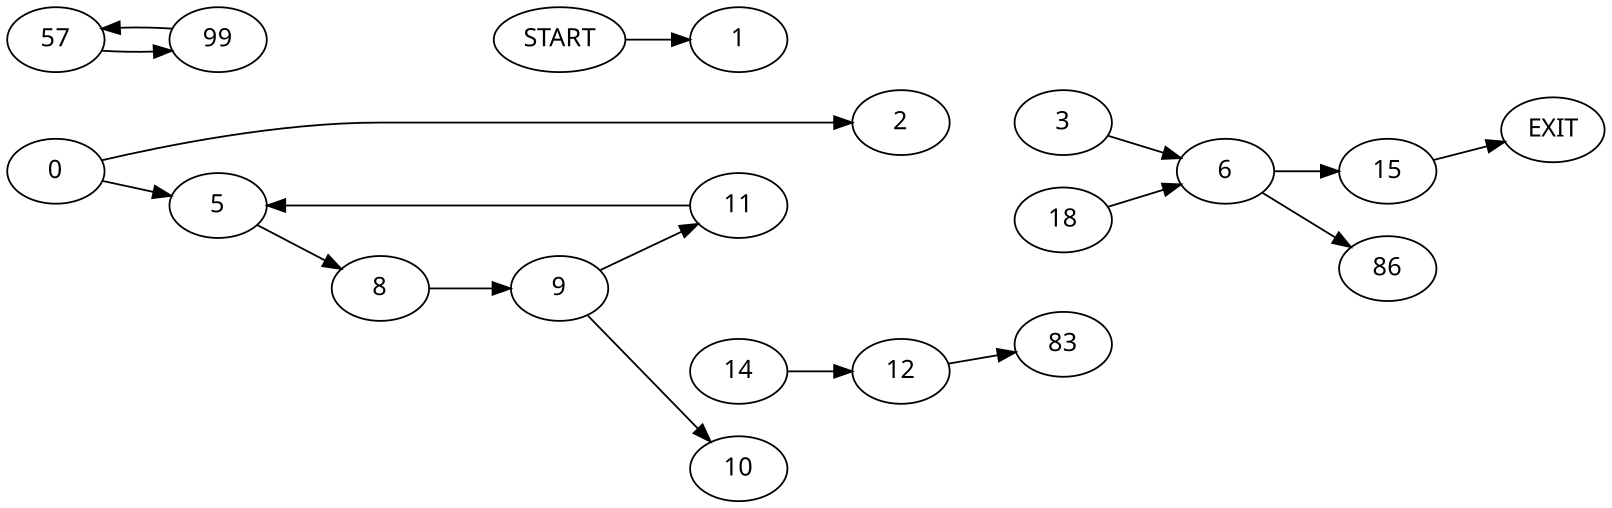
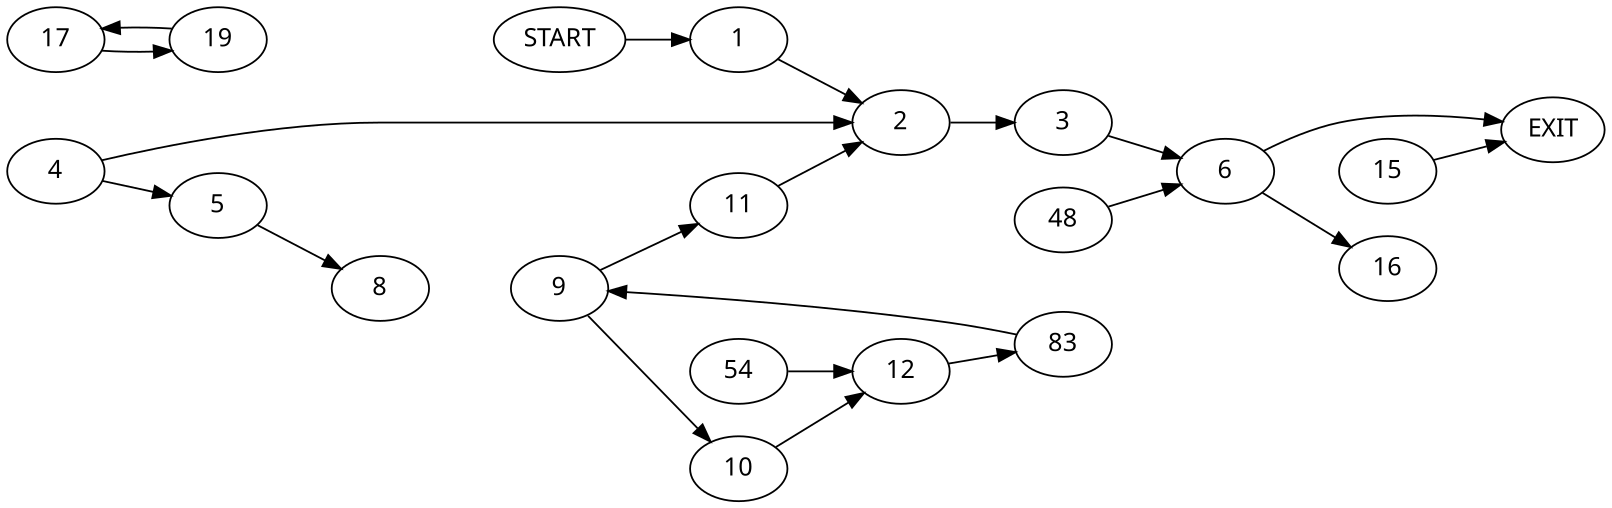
node "57": label "57" -> "17"
node "99": label "99" -> "19"
edge "1" -> "2": added
edge "2" -> "3": added
node "0": label "0" -> "4"
edge "6" -> "15": now "6" -> "EXIT"
edge "11" -> "5": now "11" -> "2"
node "18": label "18" -> "48"
node "86": label "86" -> "16"
edge "8" -> "9": now "83" -> "9"
node "14": label "14" -> "54"
edge "10" -> "12": added
